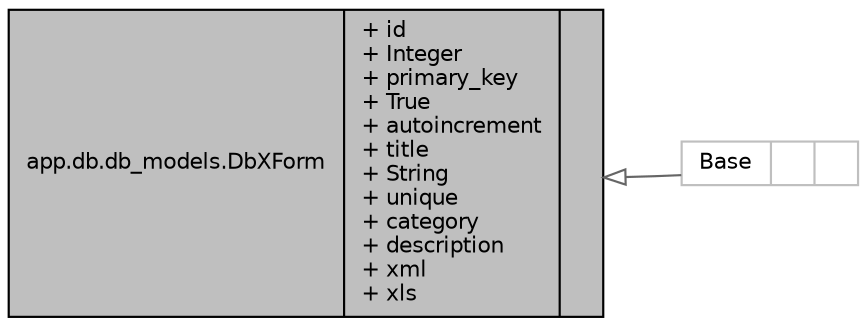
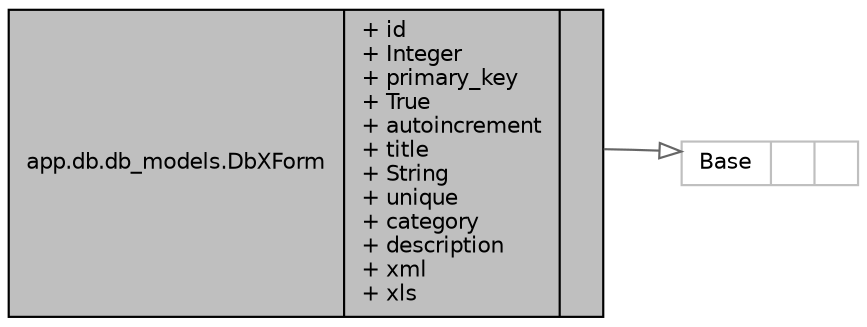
edge "Base" -> "app.db.db_models.DbXForm": reversed
